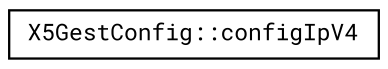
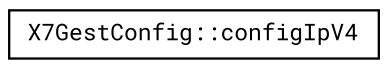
node "X5GestConfig::configIpV4": label "X5GestConfig::configIpV4" -> "X7GestConfig::configIpV4"
